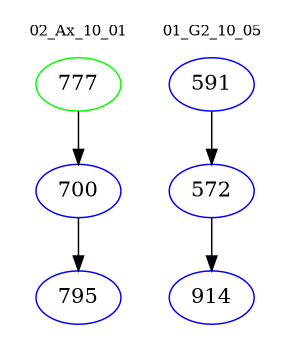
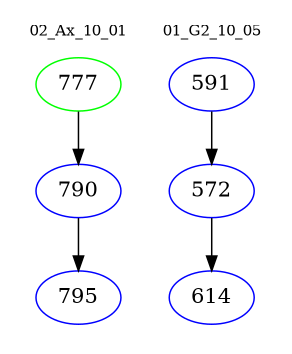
node "700": label "700" -> "790"
node "914": label "914" -> "614"
